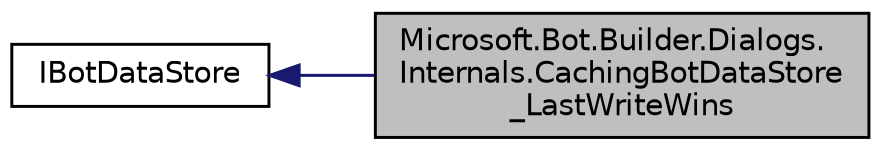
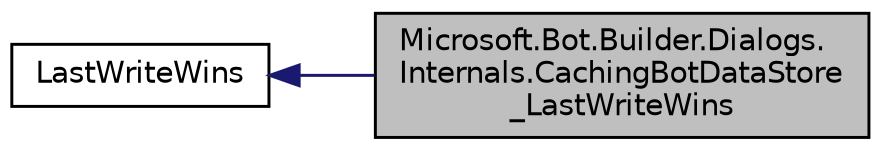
node "IBotDataStore": label "IBotDataStore" -> "LastWriteWins"
